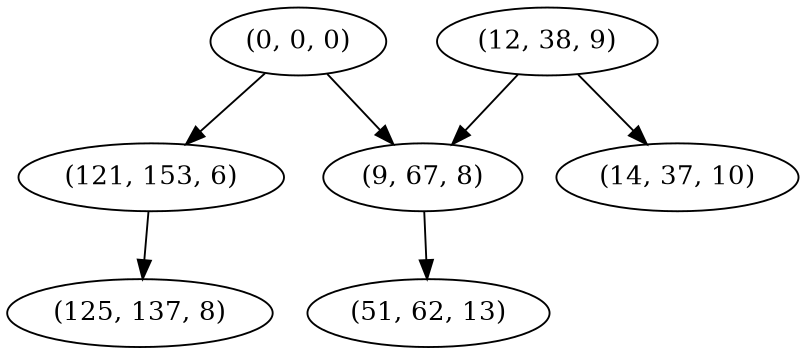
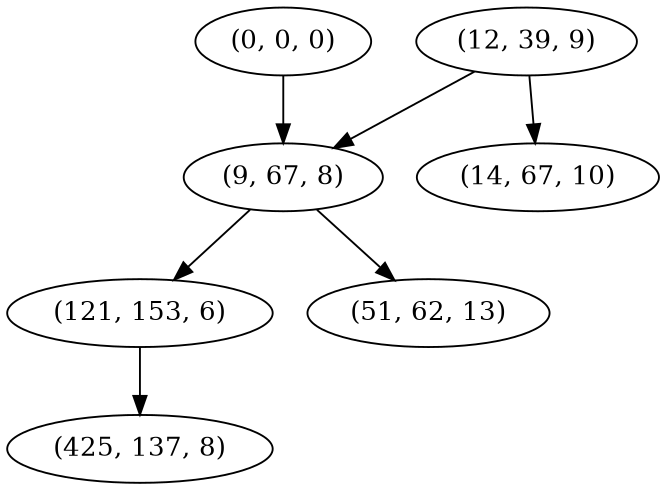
node "(12, 38, 9)": label "(12, 38, 9)" -> "(12, 39, 9)"
edge "(0, 0, 0)" -> "(121, 153, 6)": now "(9, 67, 8)" -> "(121, 153, 6)"
node "(14, 37, 10)": label "(14, 37, 10)" -> "(14, 67, 10)"
node "(125, 137, 8)": label "(125, 137, 8)" -> "(425, 137, 8)"
